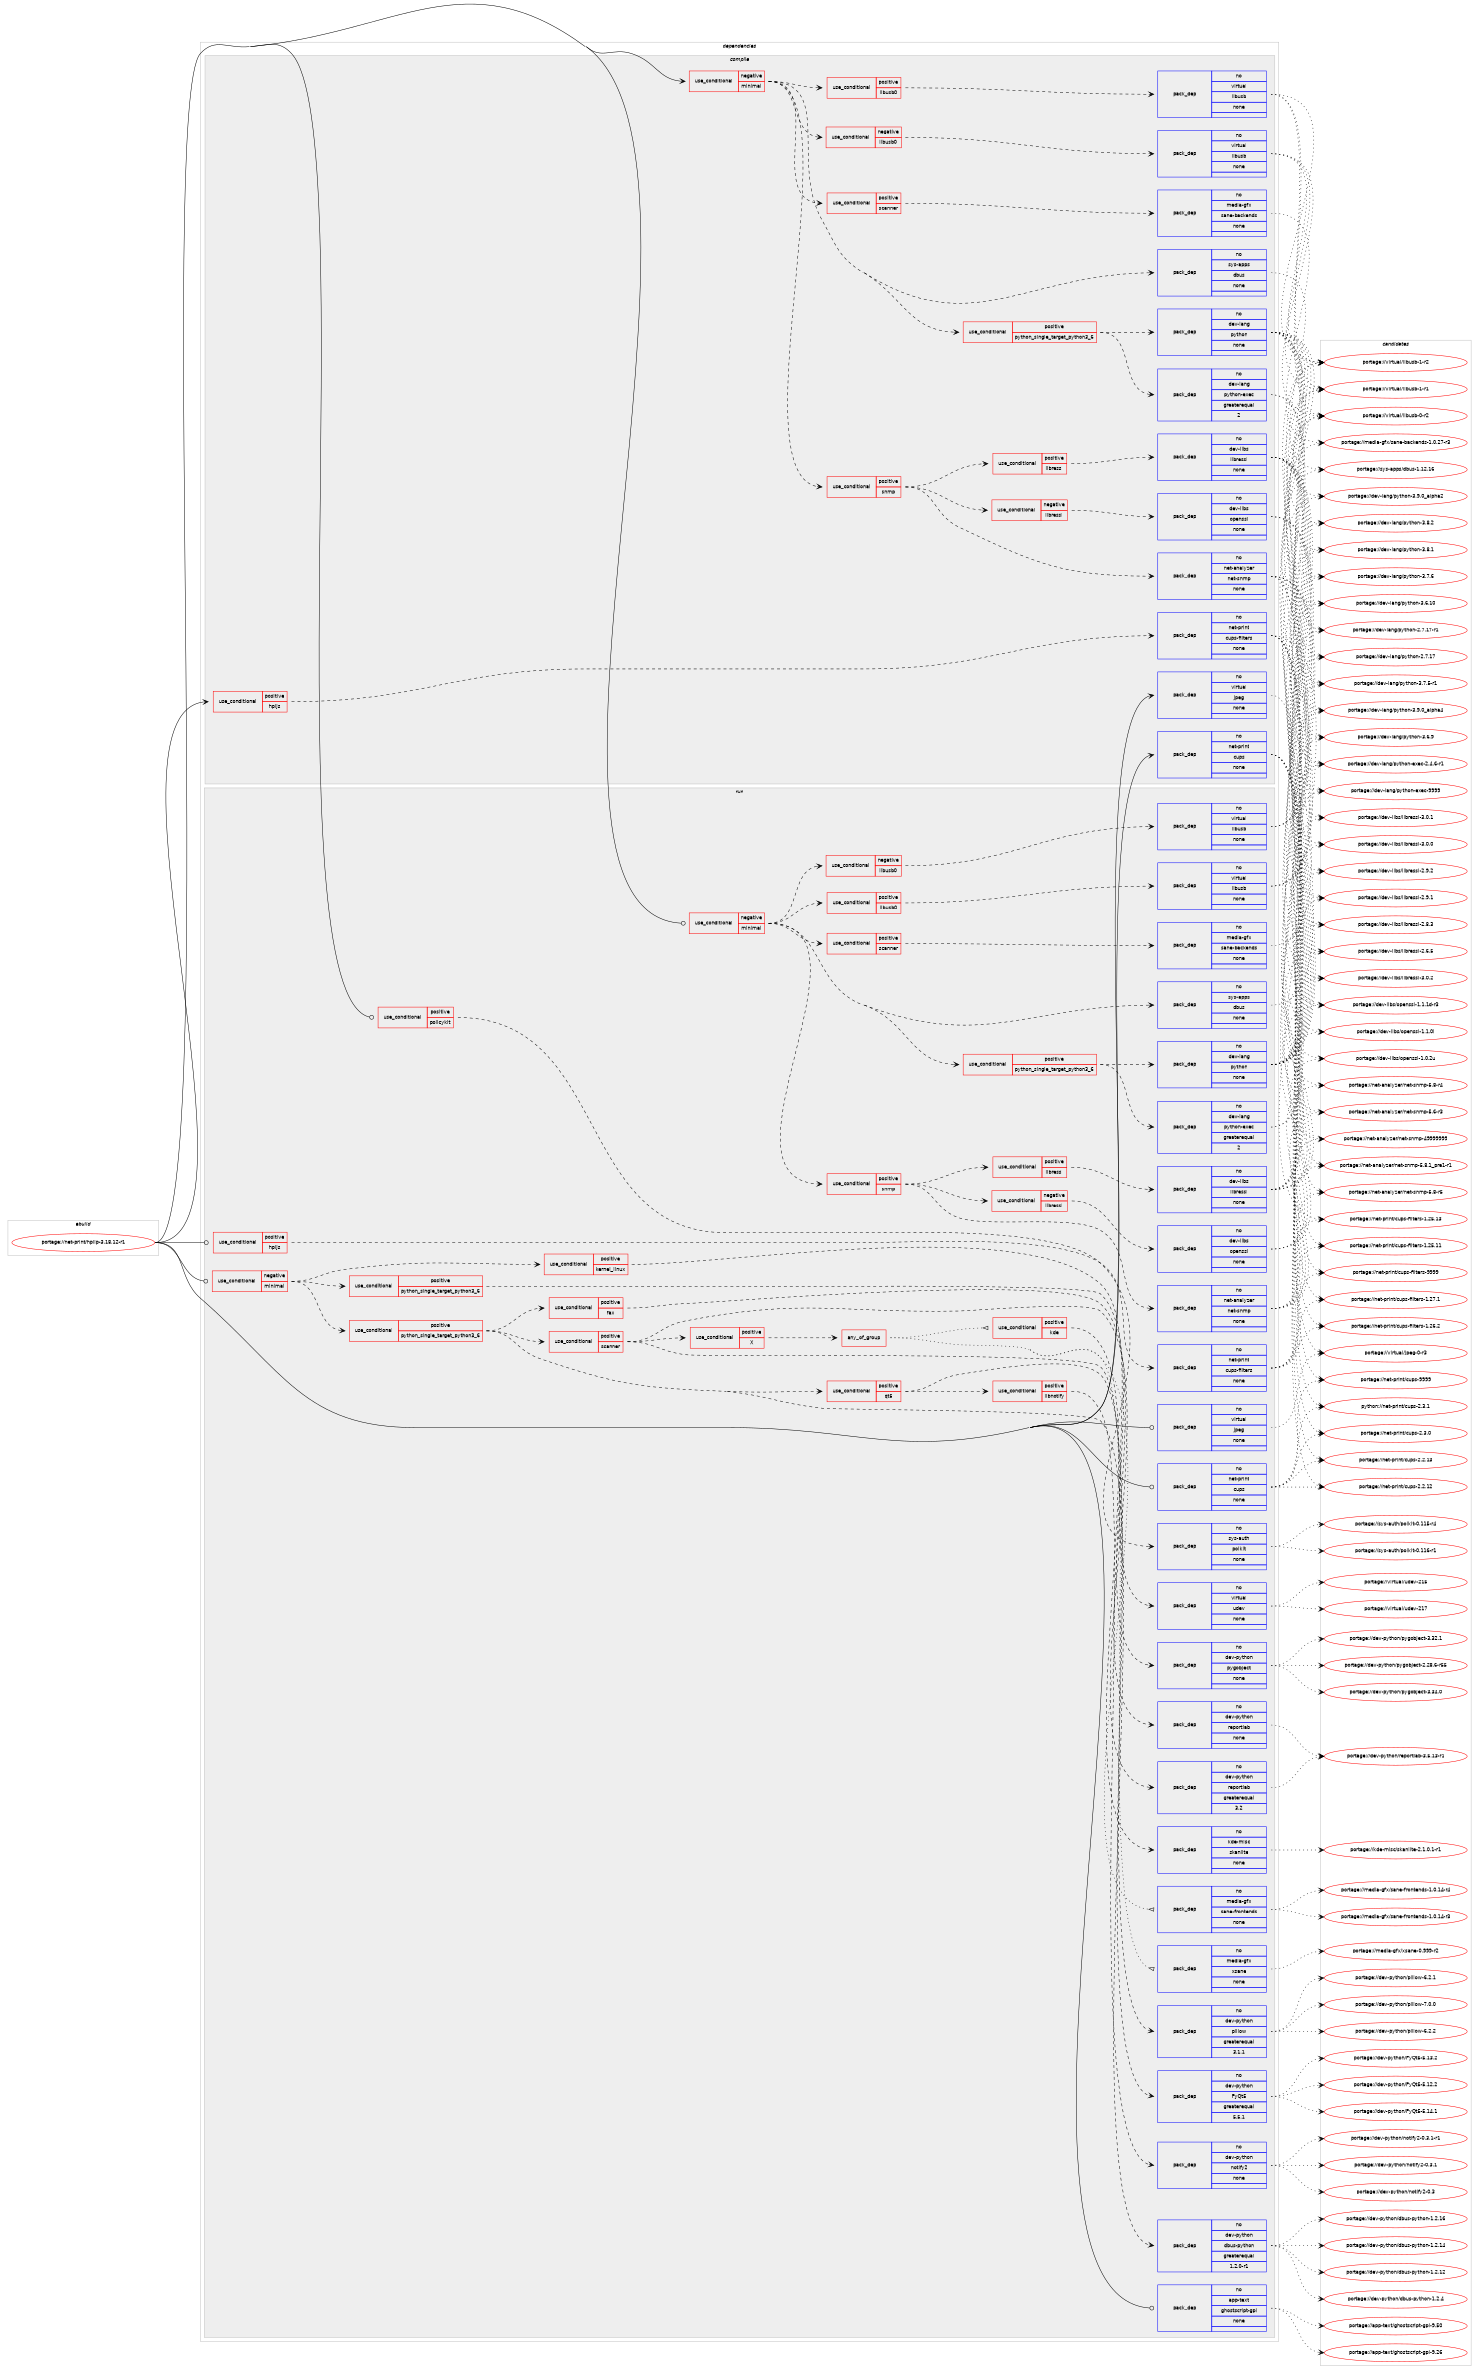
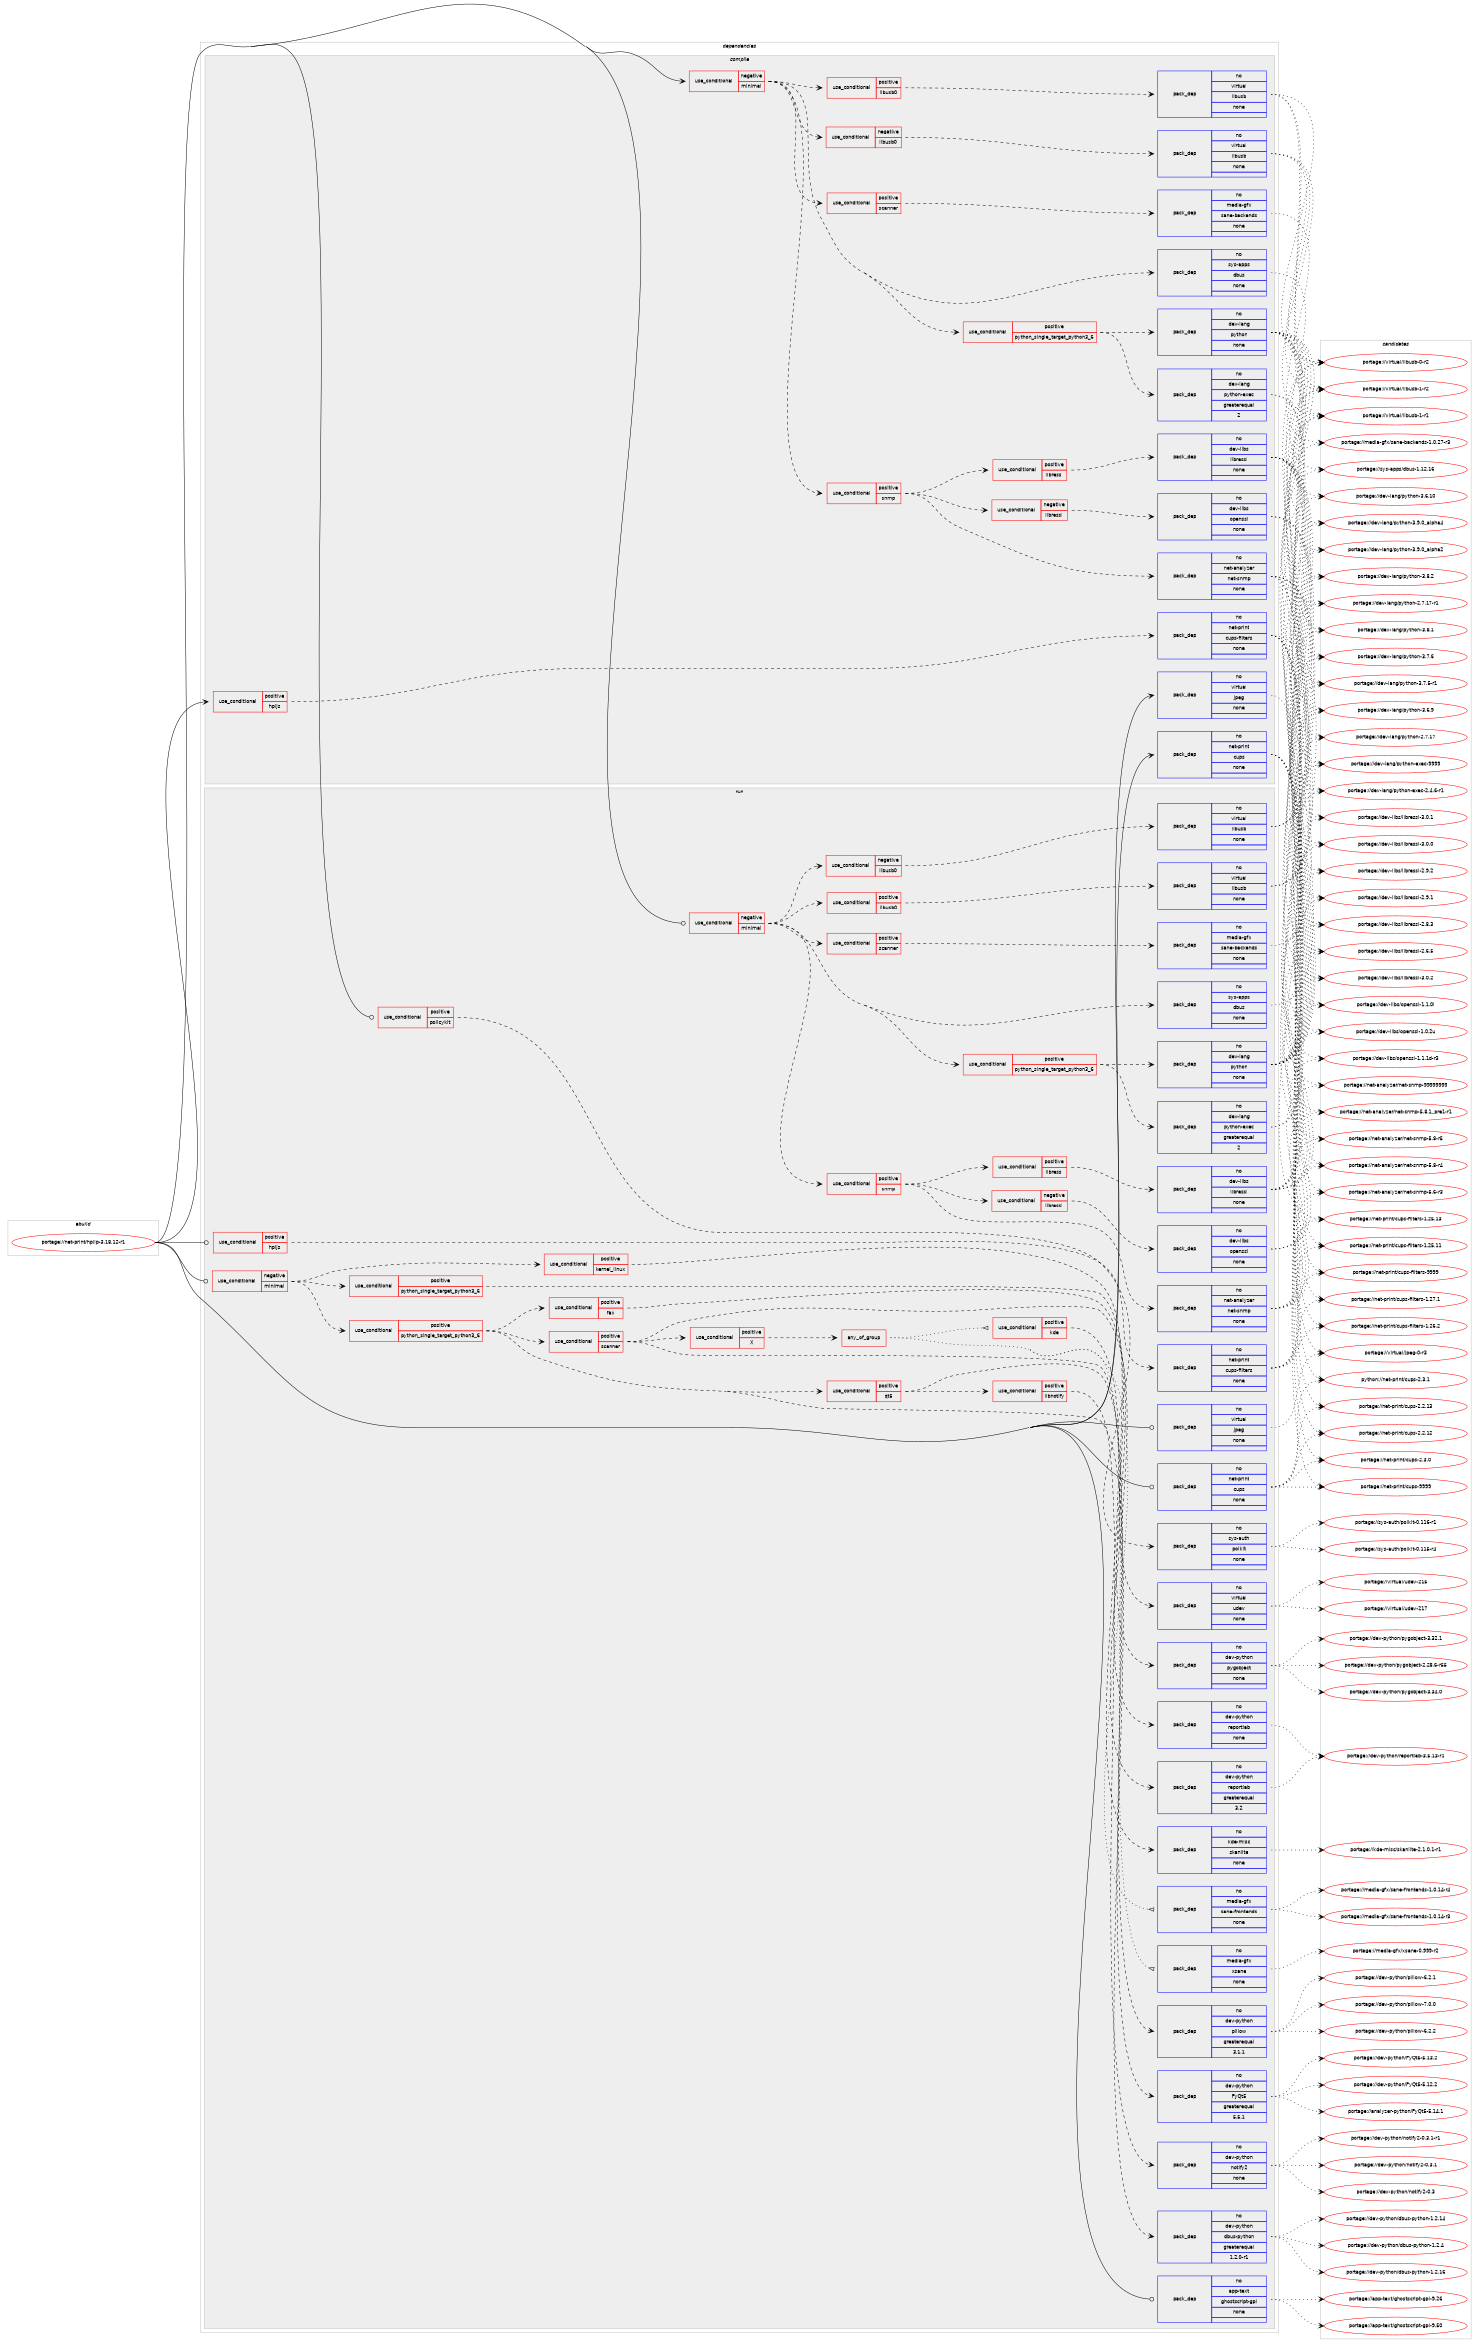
node "portage://net-analyzer/net-snmp-49999999": label "portage://net-analyzer/net-snmp-49999999" -> "portage://net-analyzer/net-snmp-99999999"
node "portage://dev-python/PyQt5-5.14.1": label "portage://dev-python/PyQt5-5.14.1" -> "portage://analyzer-python/PyQt5-5.14.1"
node "portage://dev-python/dbus-python-1.2.12": removed
